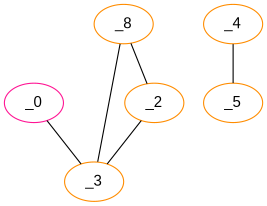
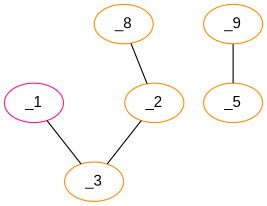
node "_4": label "_4" -> "_9"
node "_0": label "_0" -> "_1"
edge "_8" -- "_3": removed
